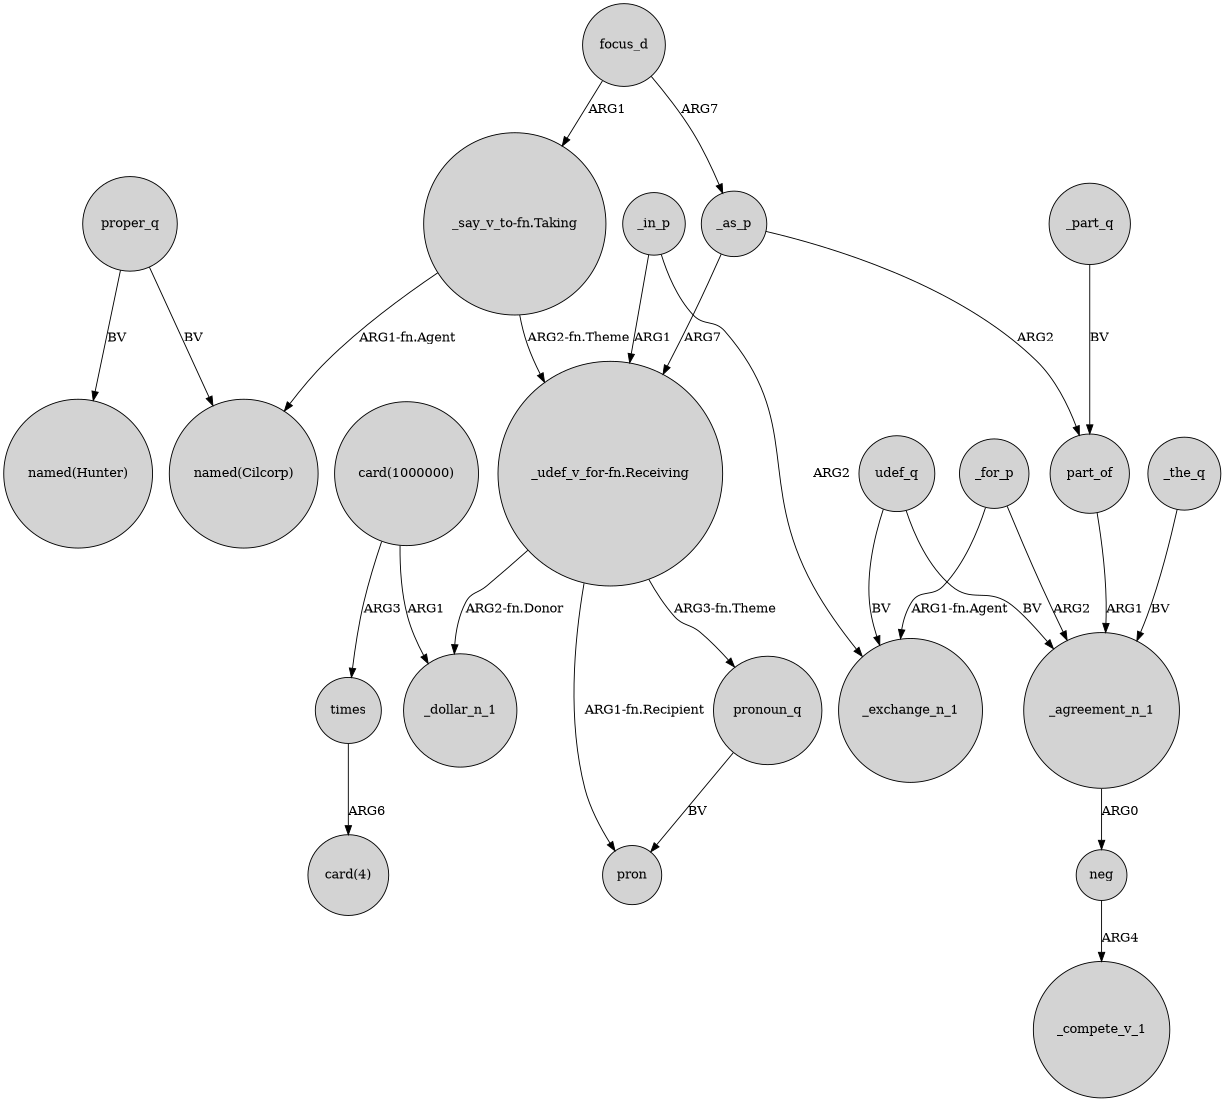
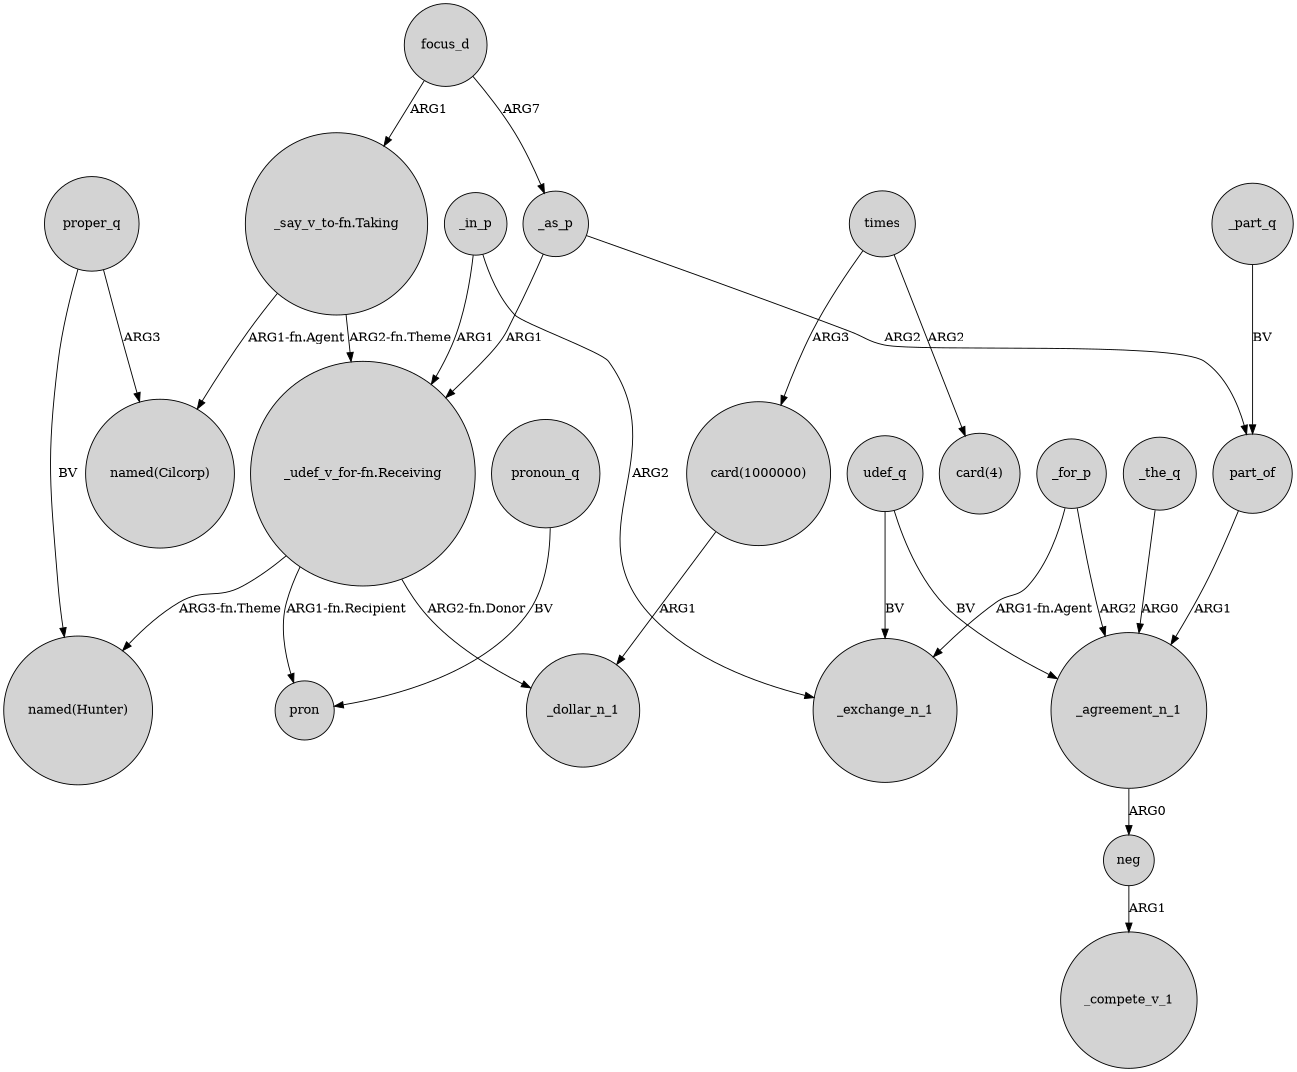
edge "proper_q" -> "named(Cilcorp)": label "BV" -> "ARG3"
edge "_as_p" -> "_udef_v_for-fn.Receiving": label "ARG7" -> "ARG1"
edge "card(1000000)" -> "times": reversed
edge "_the_q" -> "_agreement_n_1": label "BV" -> "ARG0"
edge "_udef_v_for-fn.Receiving" -> "pronoun_q": now "_udef_v_for-fn.Receiving" -> "named(Hunter)"
edge "times" -> "card(4)": label "ARG6" -> "ARG2"
edge "neg" -> "_compete_v_1": label "ARG4" -> "ARG1"
